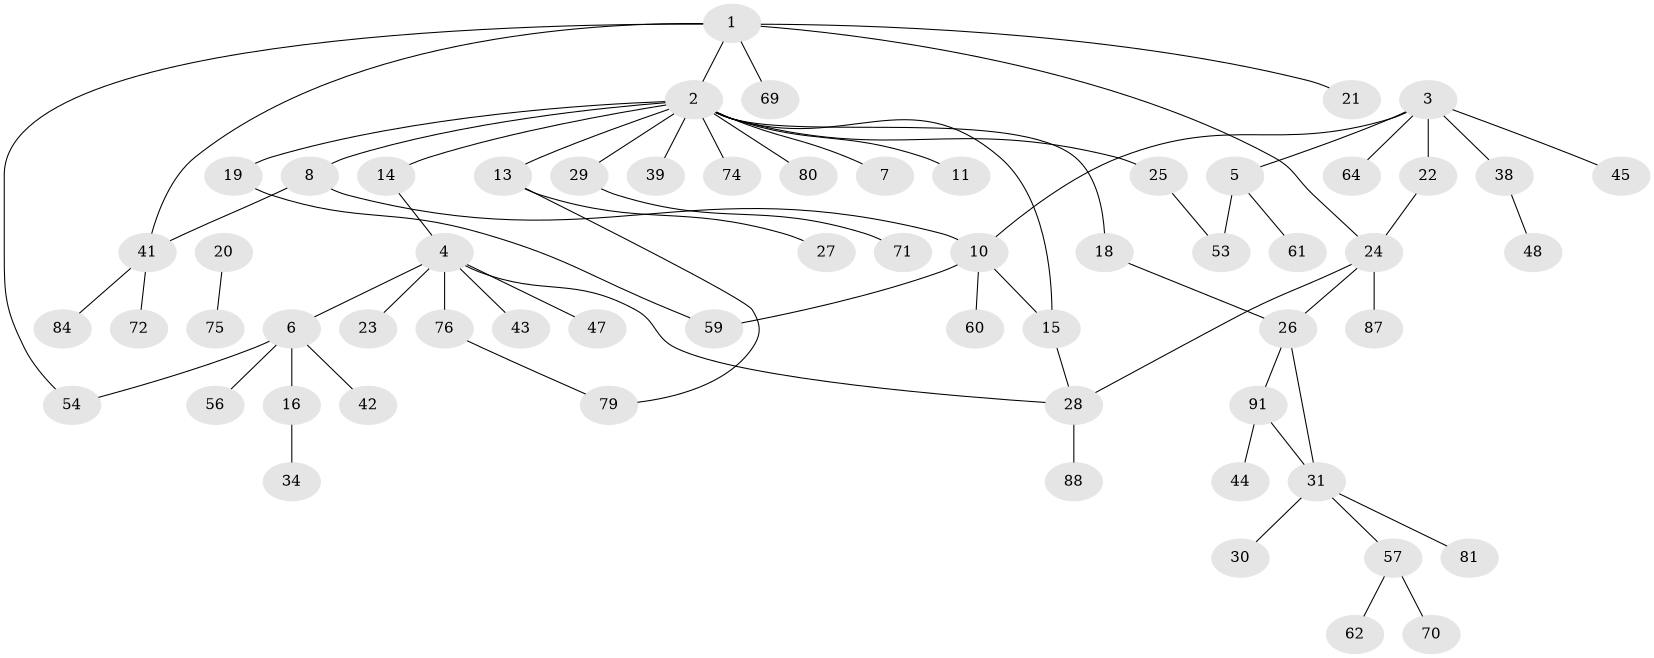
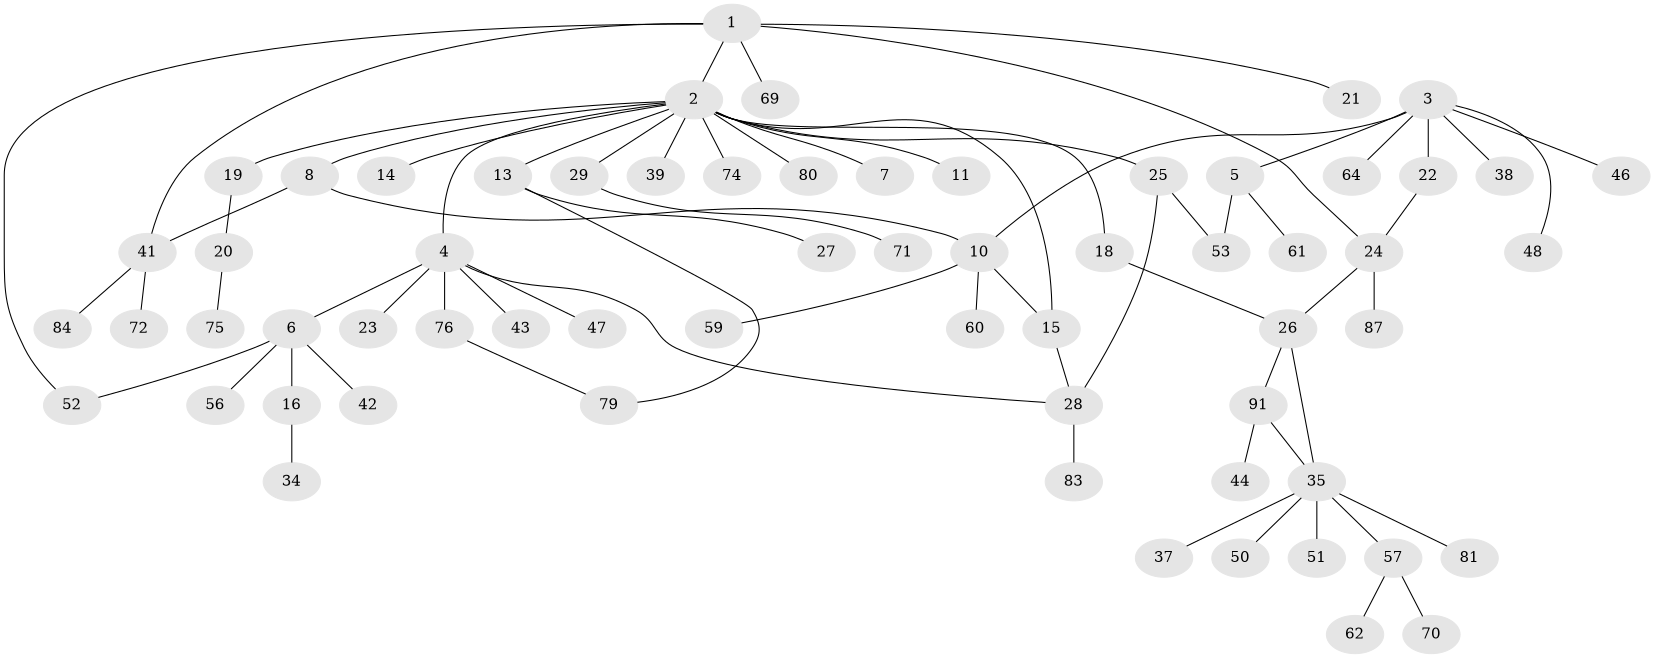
node "45": label "45" -> "46"
edge "14" -- "4": now "2" -- "4"
edge "38" -- "48": now "3" -- "48"
edge "19" -- "59": now "19" -- "20"
edge "24" -- "28": now "25" -- "28"
node "54": label "54" -> "52"
node "88": label "88" -> "83"
node "31": label "31" -> "35"
node "37": added
node "30": label "30" -> "50"
node "51": added
